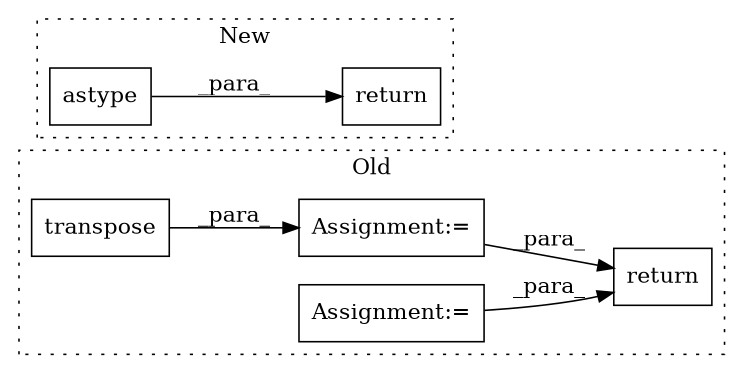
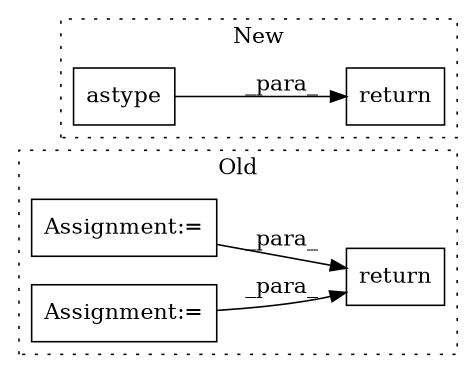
node "transpose": removed
